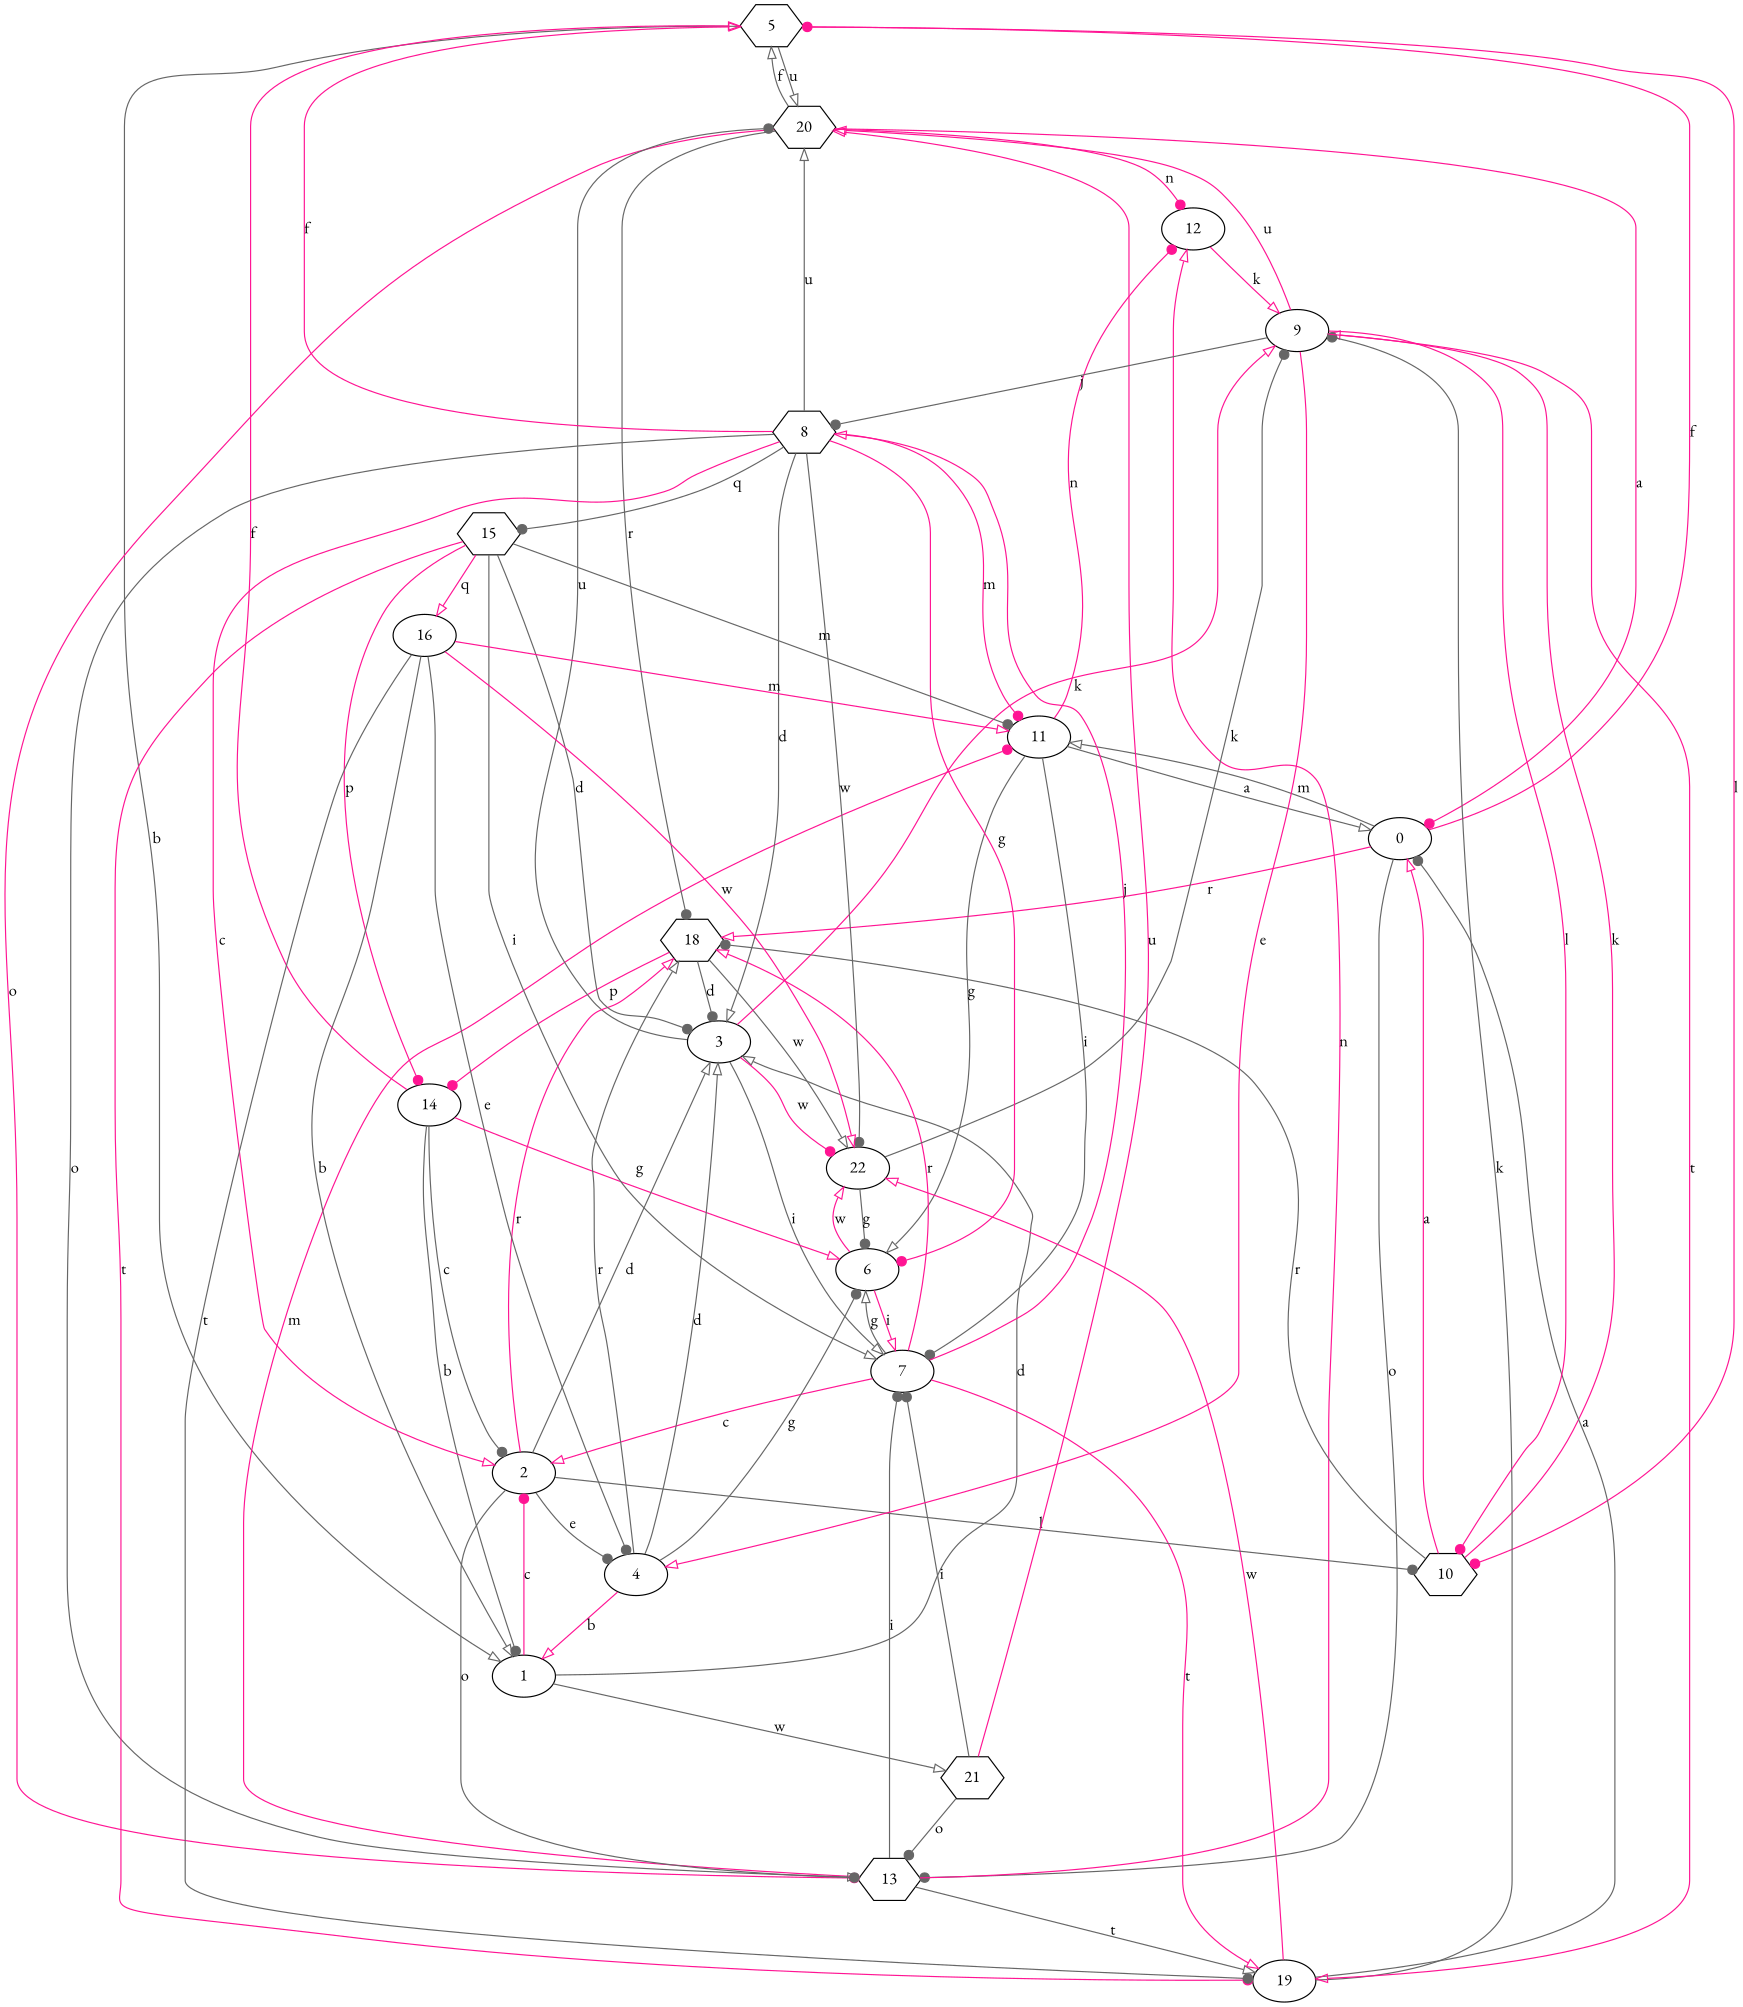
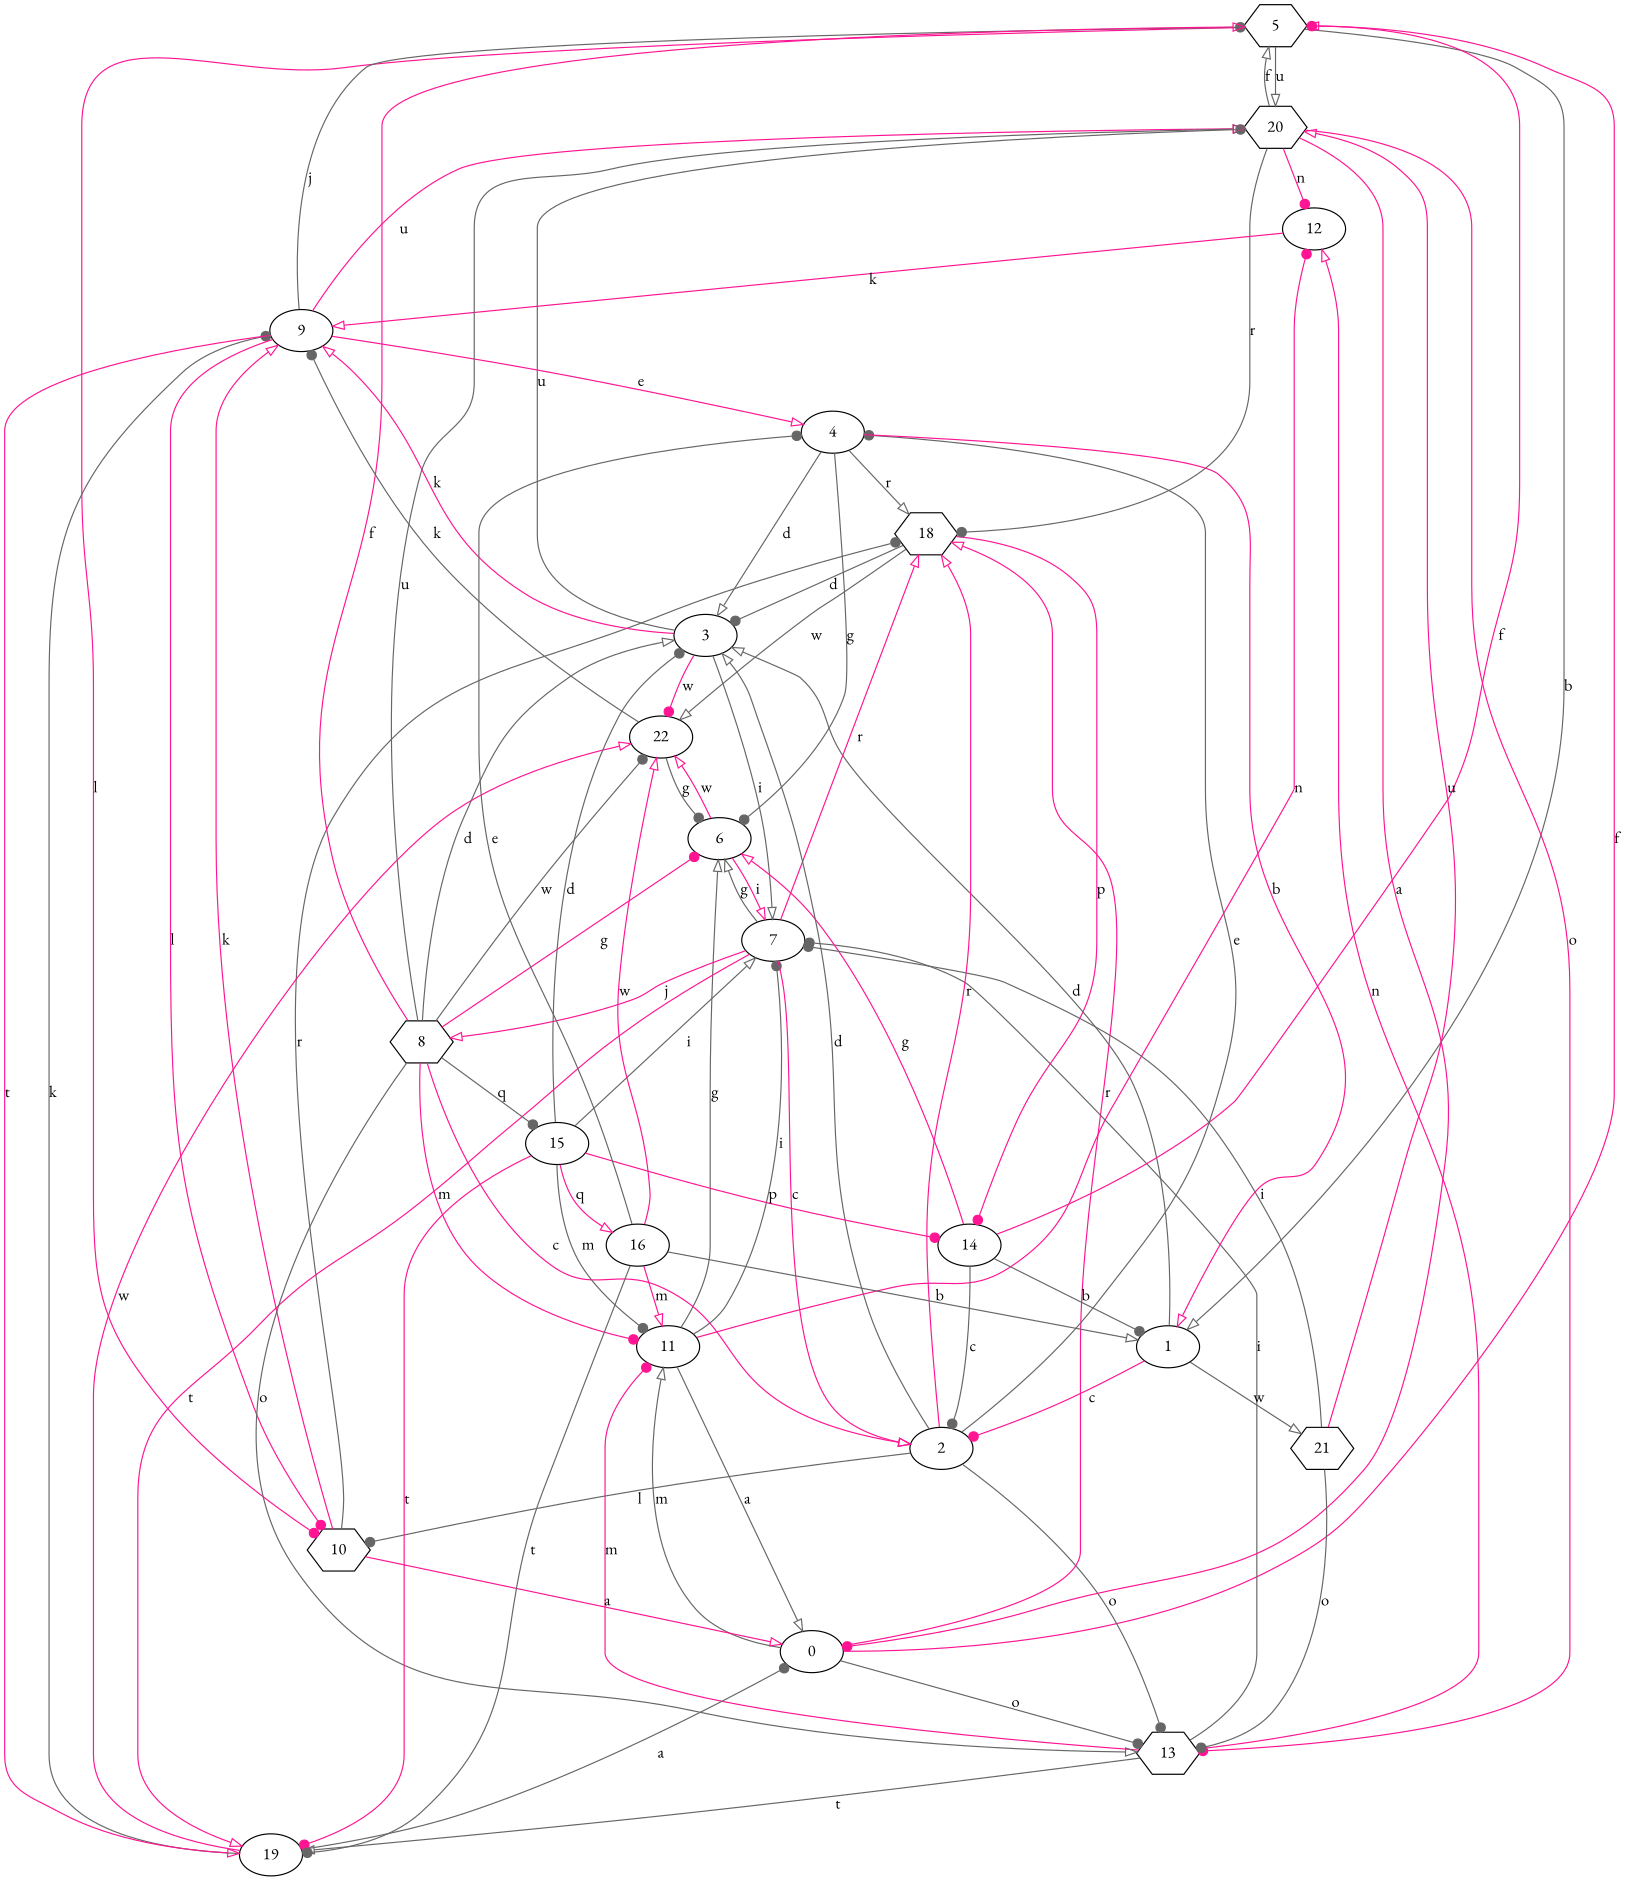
edge "9" -> "8": now "9" -> "5"
node "15": shape hexagon -> ellipse
